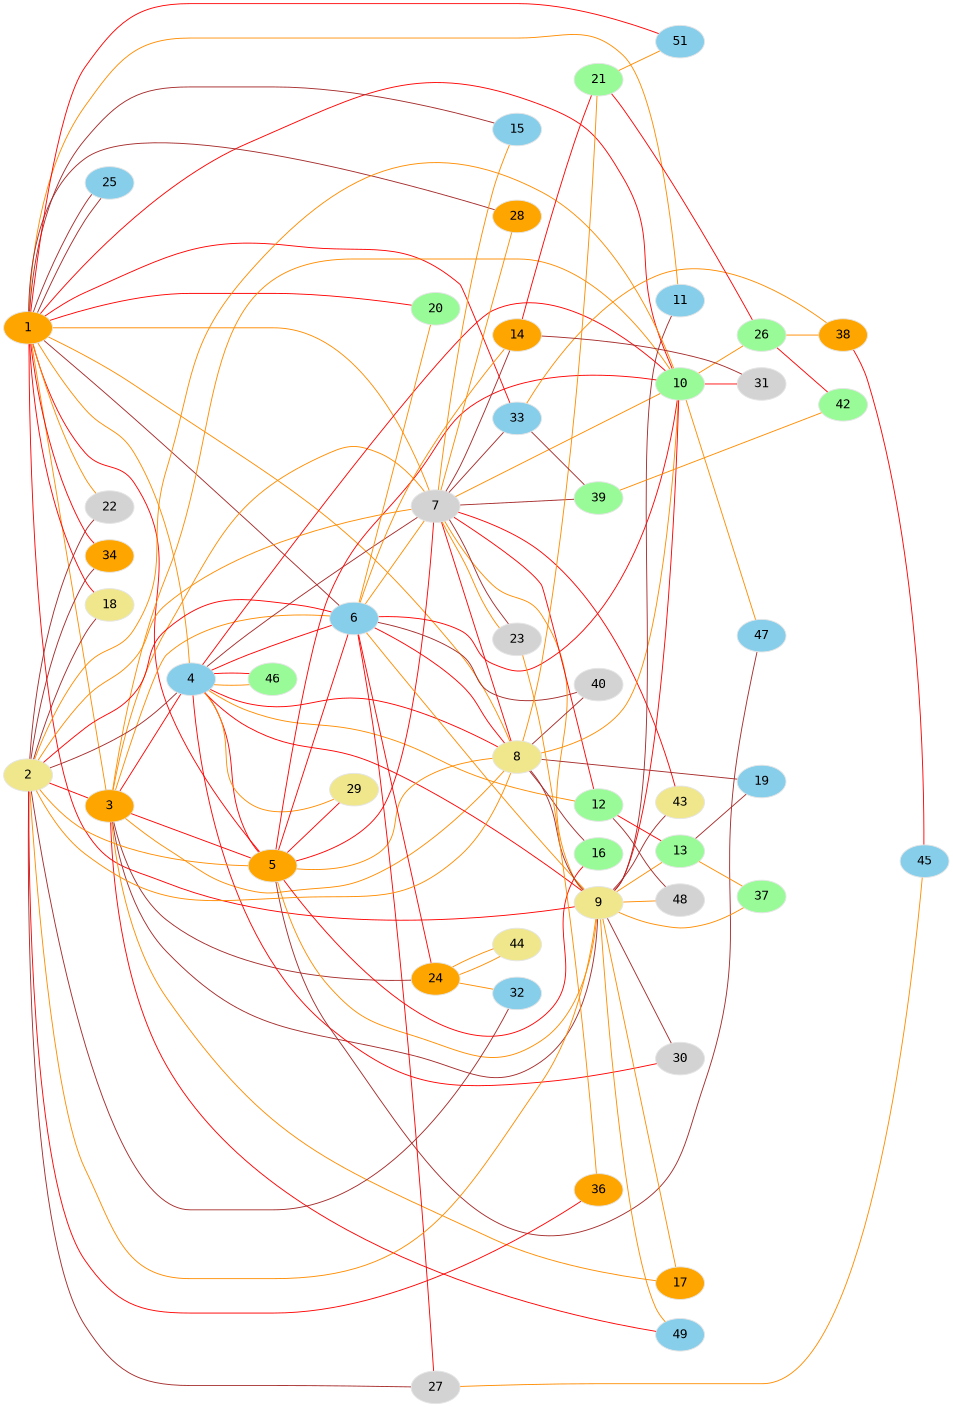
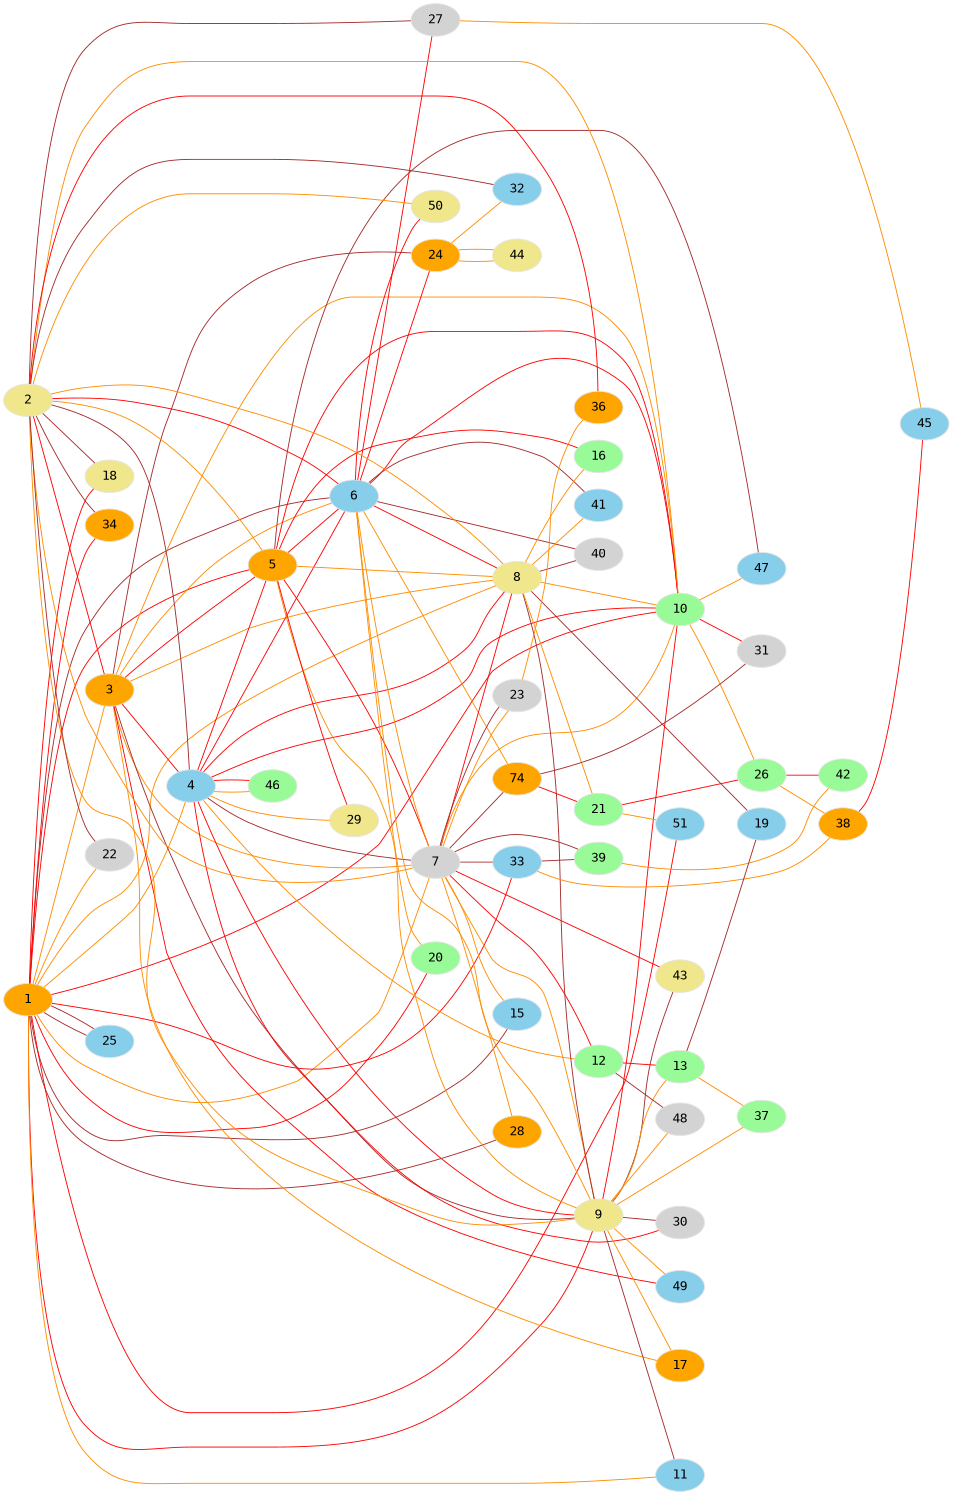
node "50": added
node "14": label "14" -> "74"
node "41": added
edge "8" -- "16": color brown -> darkorange
